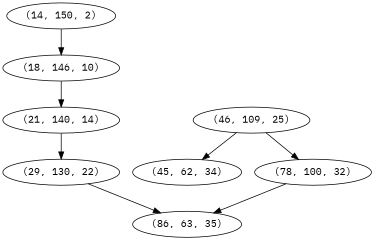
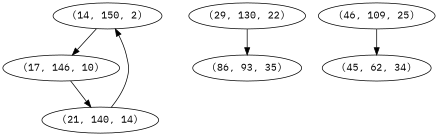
node "(18, 146, 10)": label "(18, 146, 10)" -> "(17, 146, 10)"
edge "(21, 140, 14)" -> "(29, 130, 22)": now "(21, 140, 14)" -> "(14, 150, 2)"
node "(78, 100, 32)": removed
node "(86, 63, 35)": label "(86, 63, 35)" -> "(86, 93, 35)"
